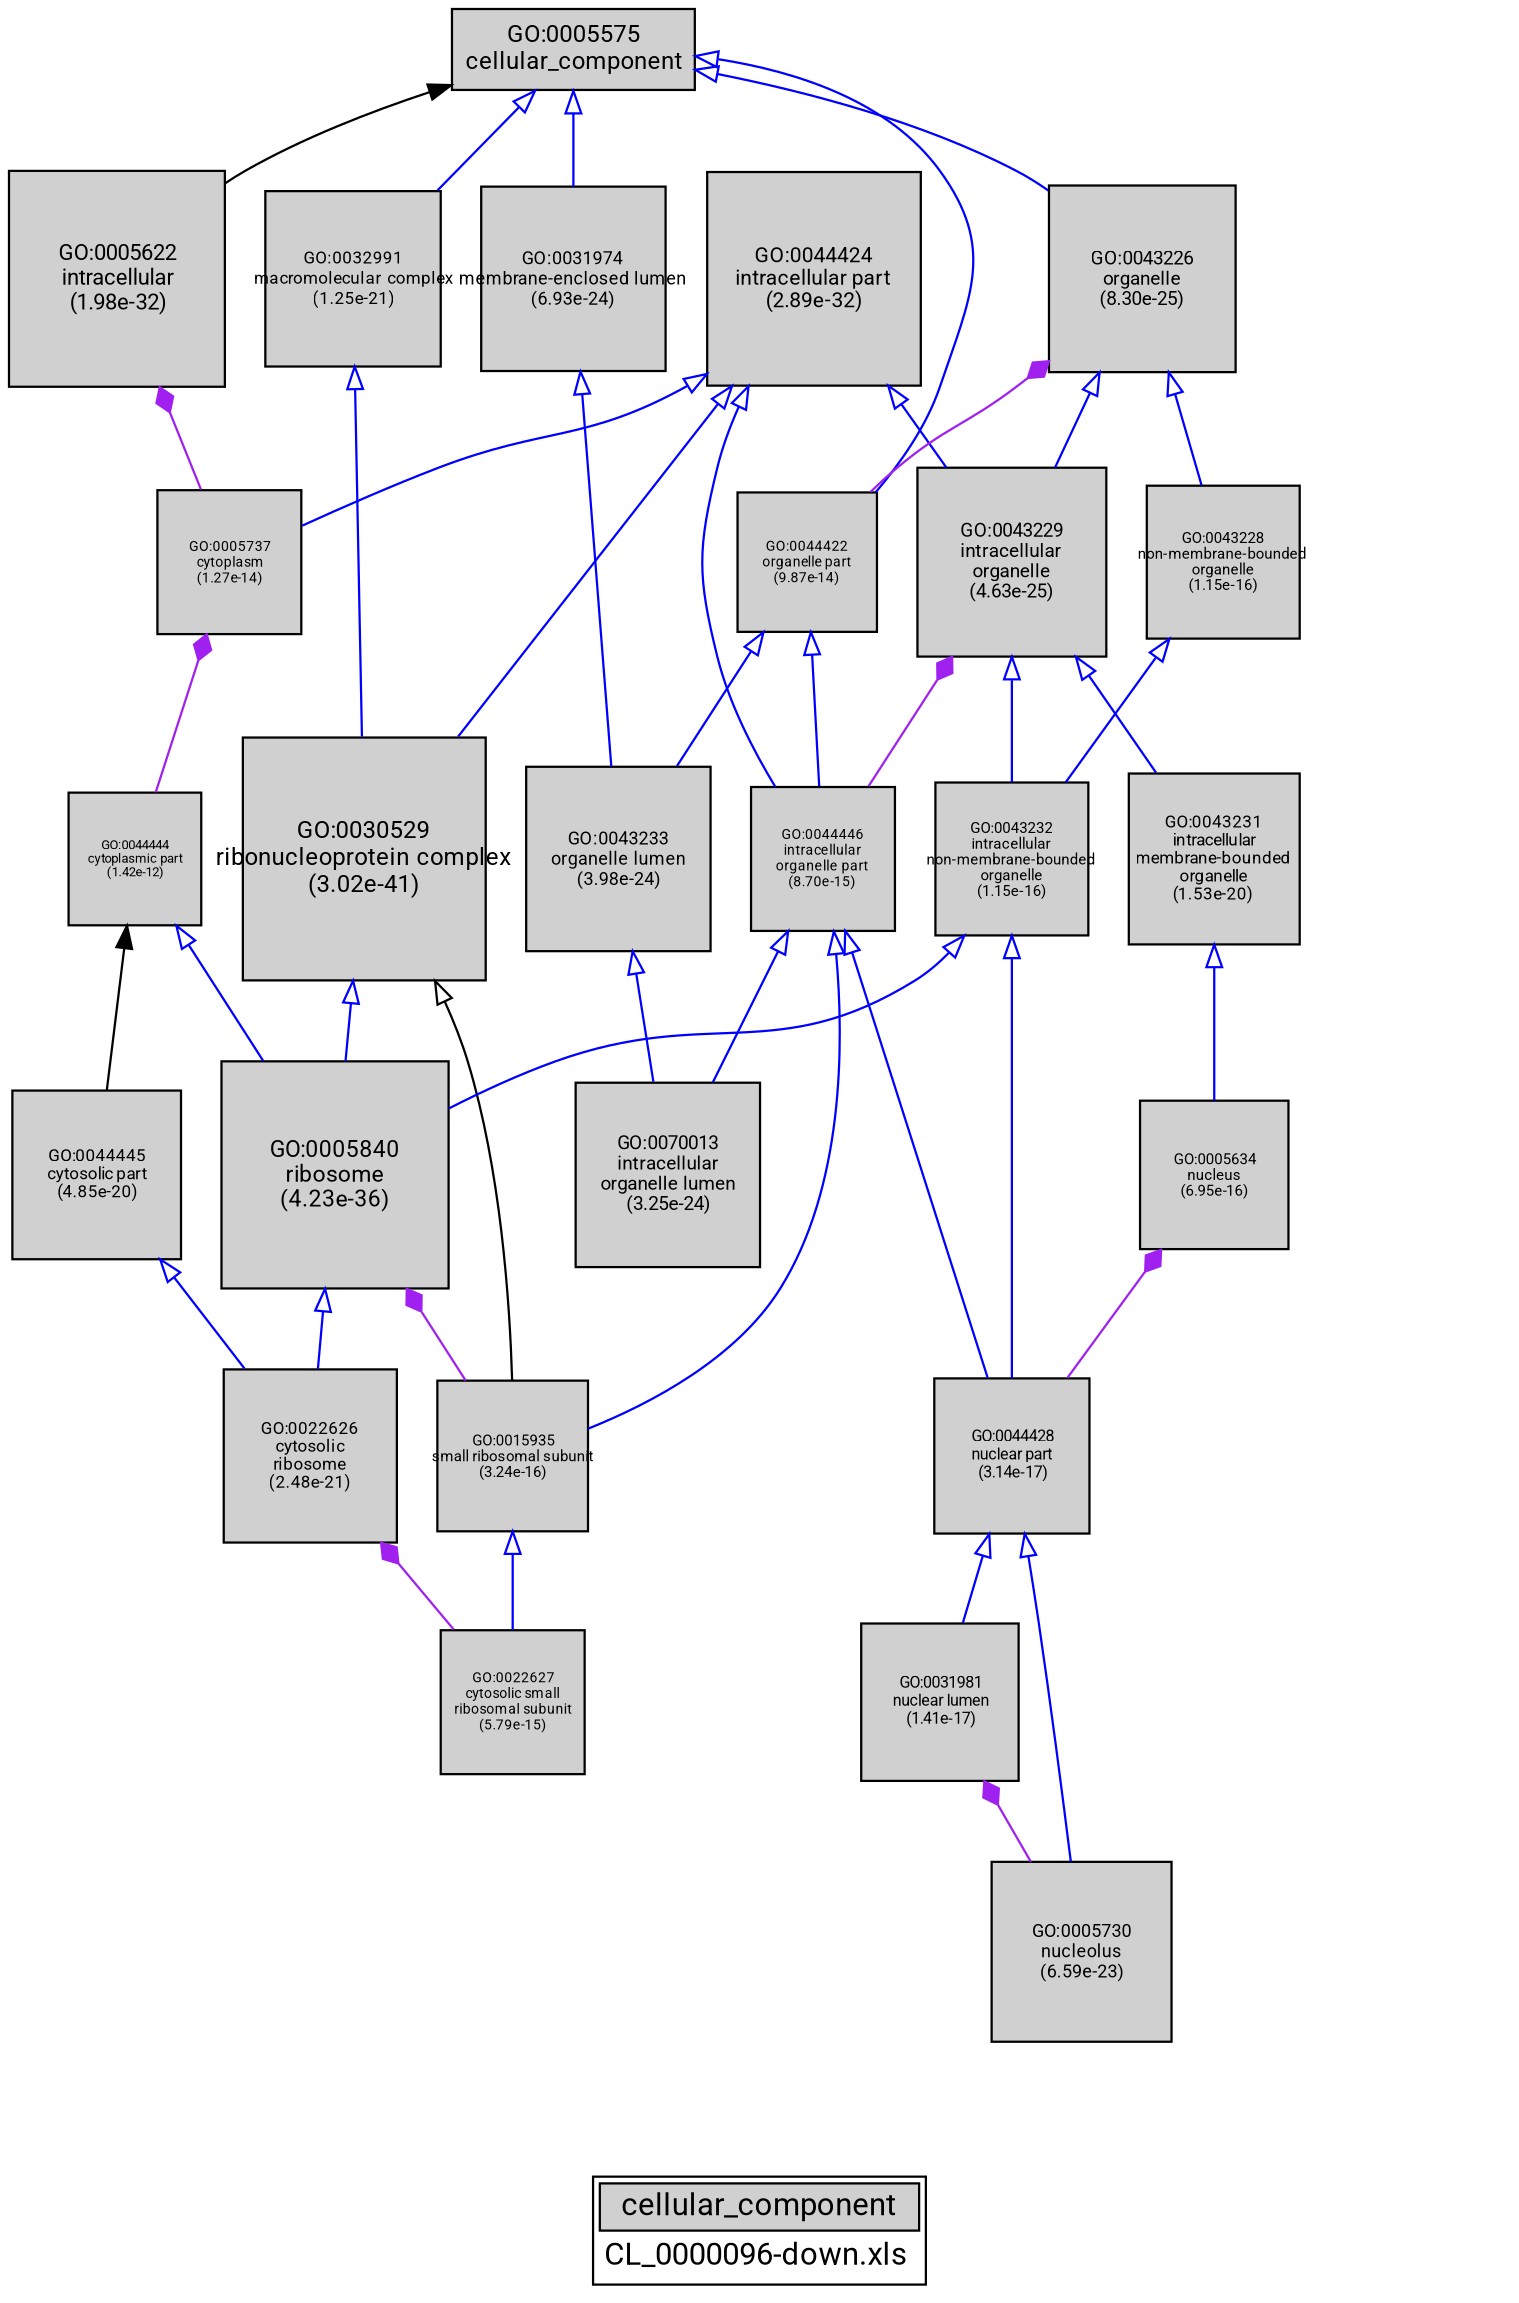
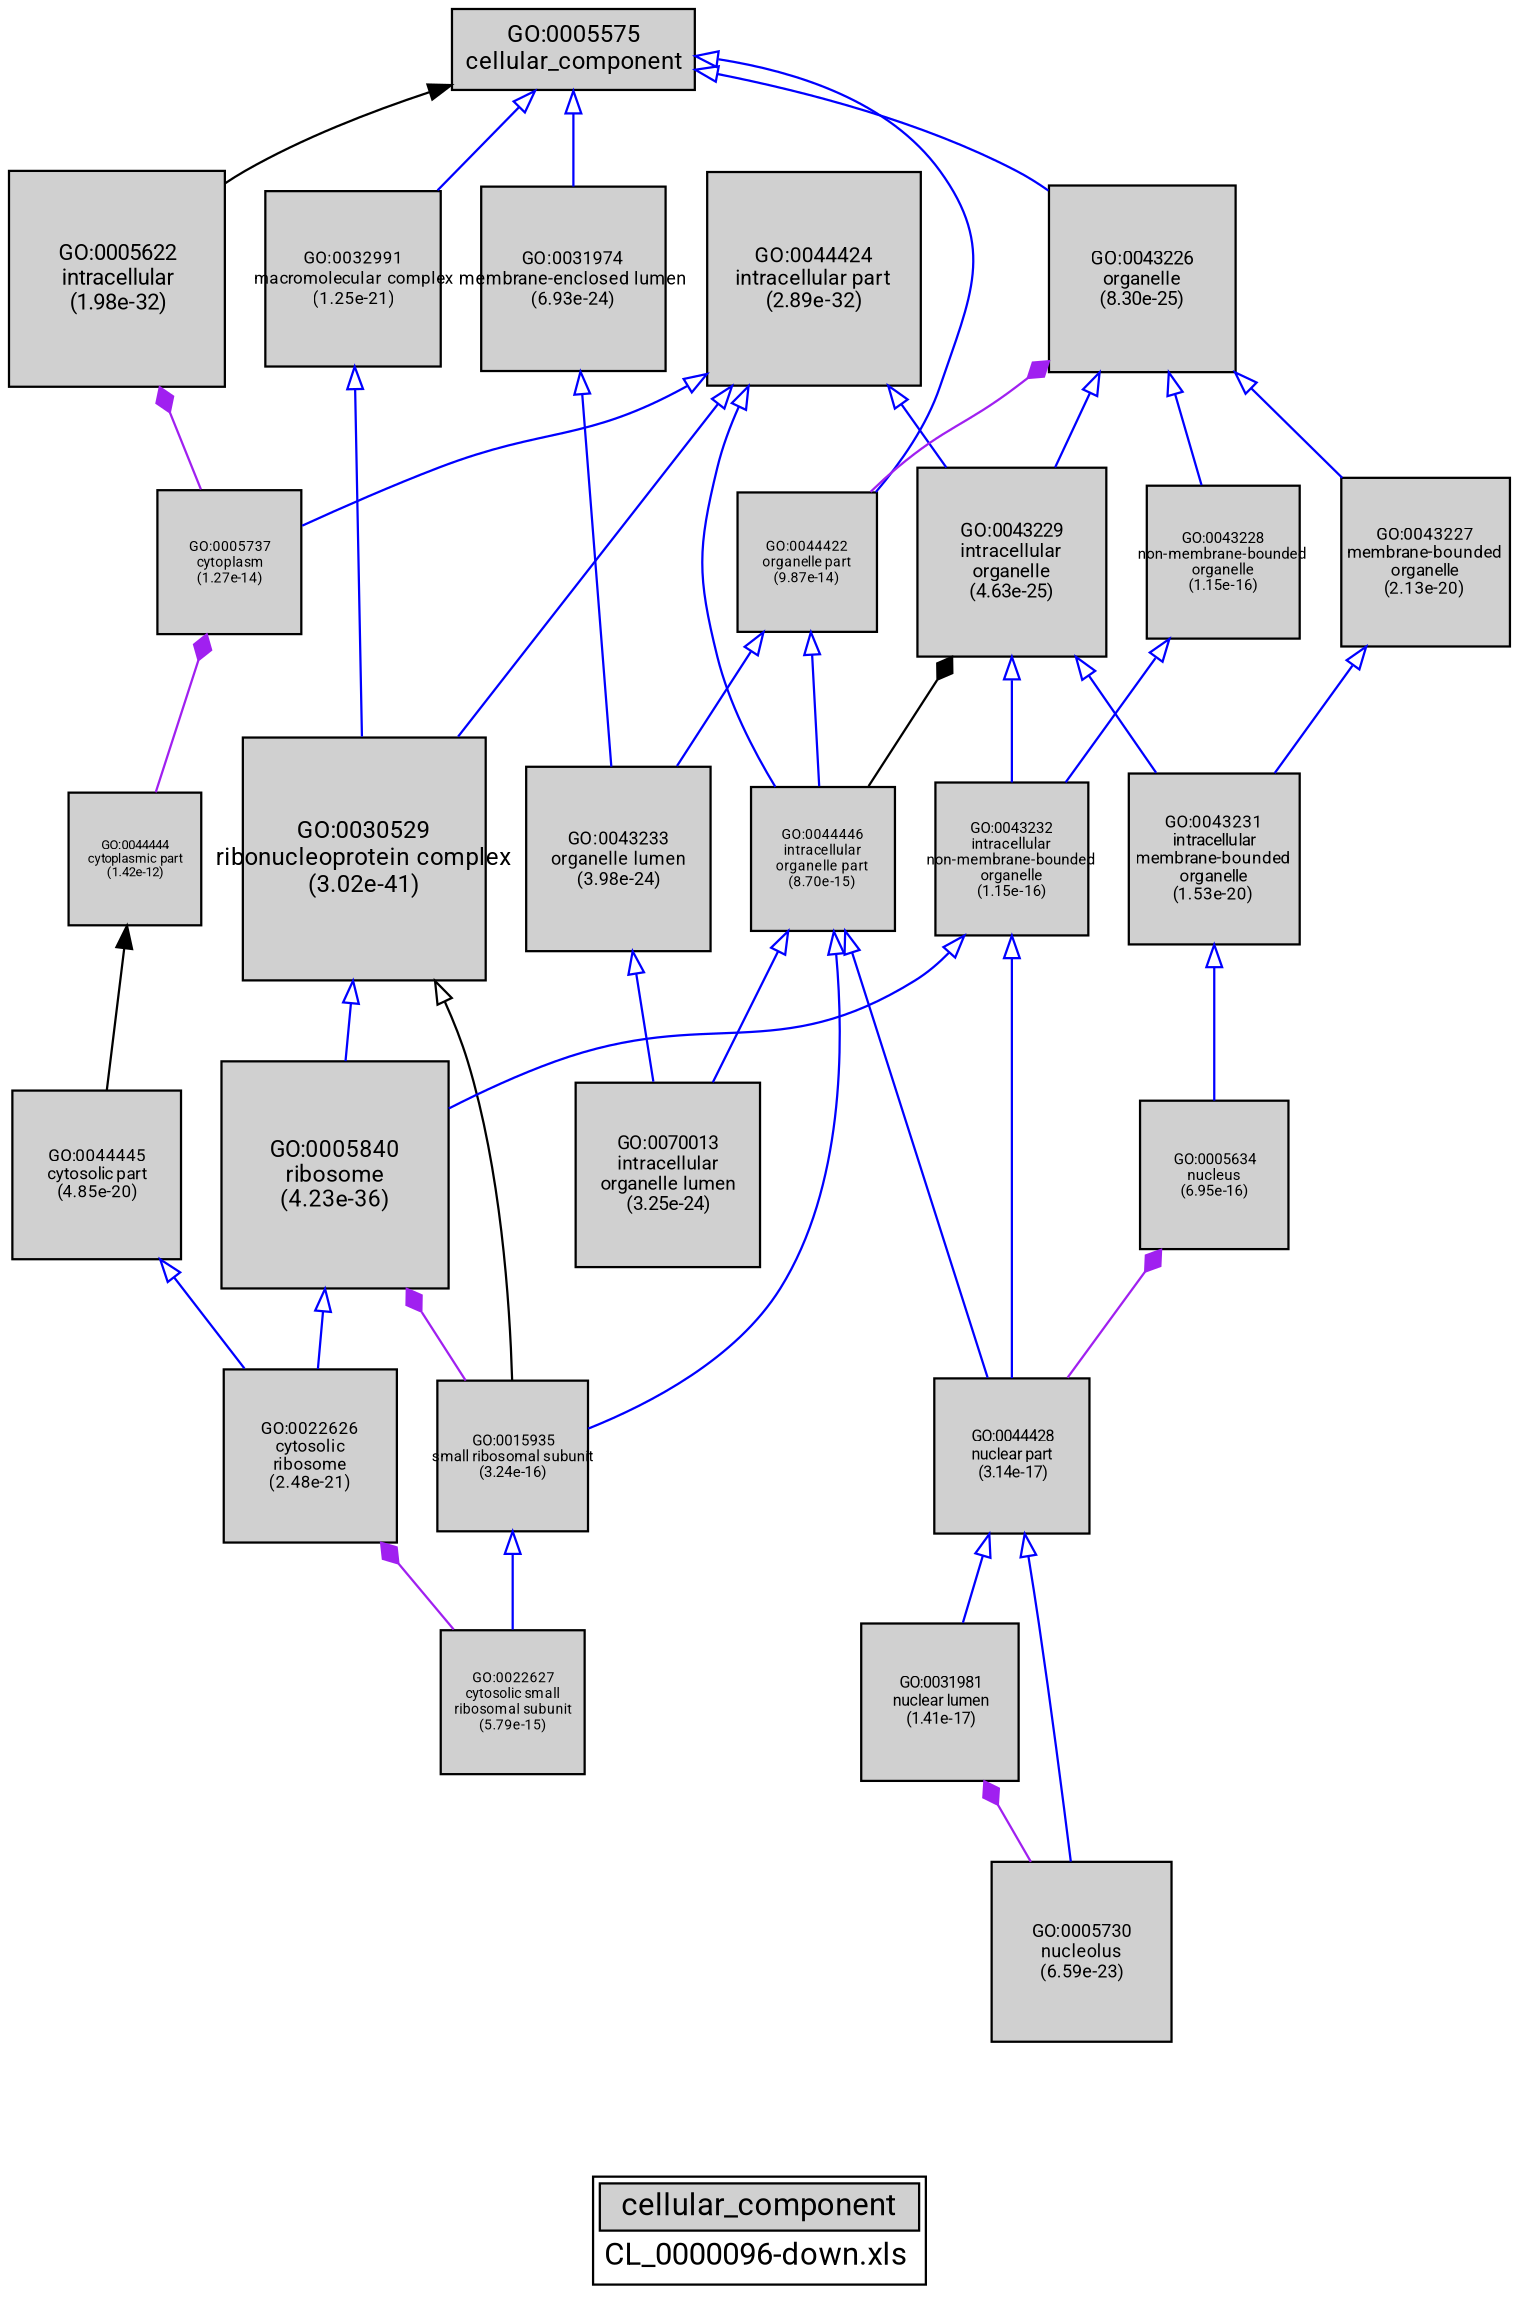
node "GO:0043227": added
edge "GO:0044446" -> "GO:0043229": color purple -> black
edge "GO:0005840" -> "GO:0044444": removed
